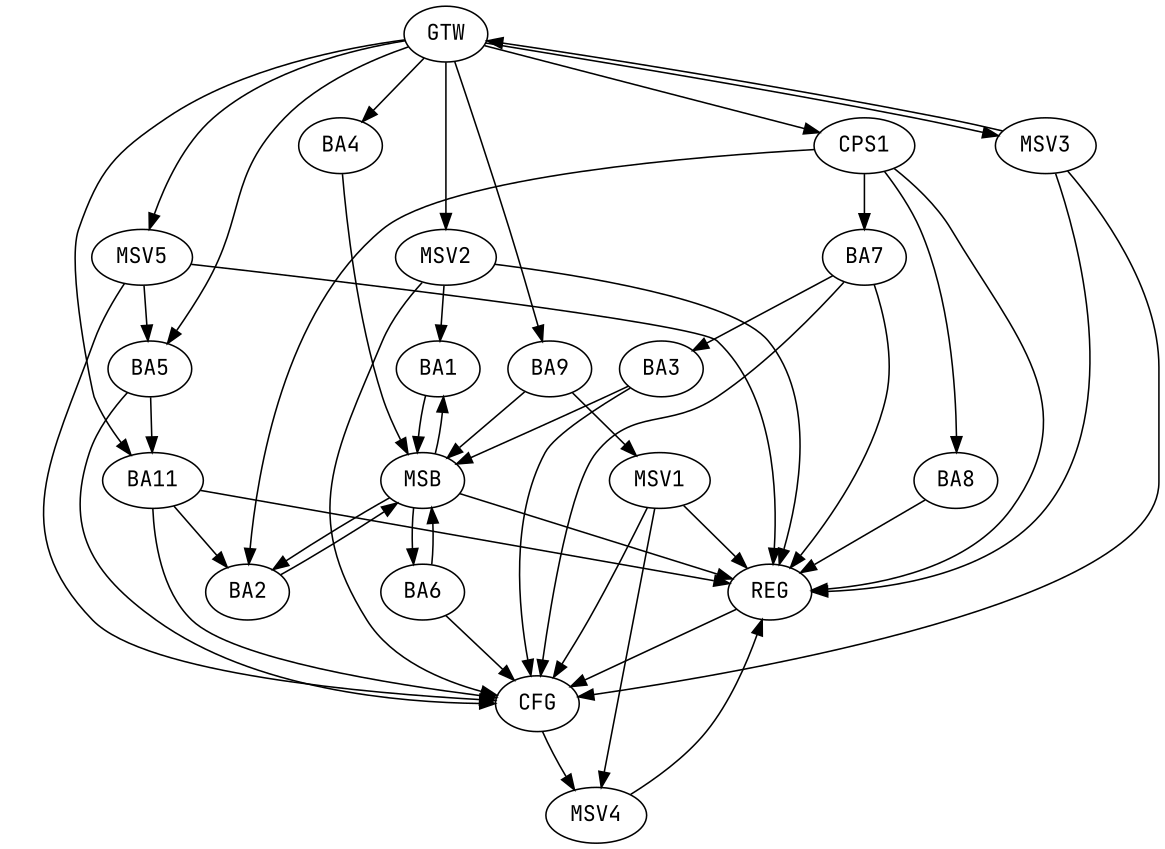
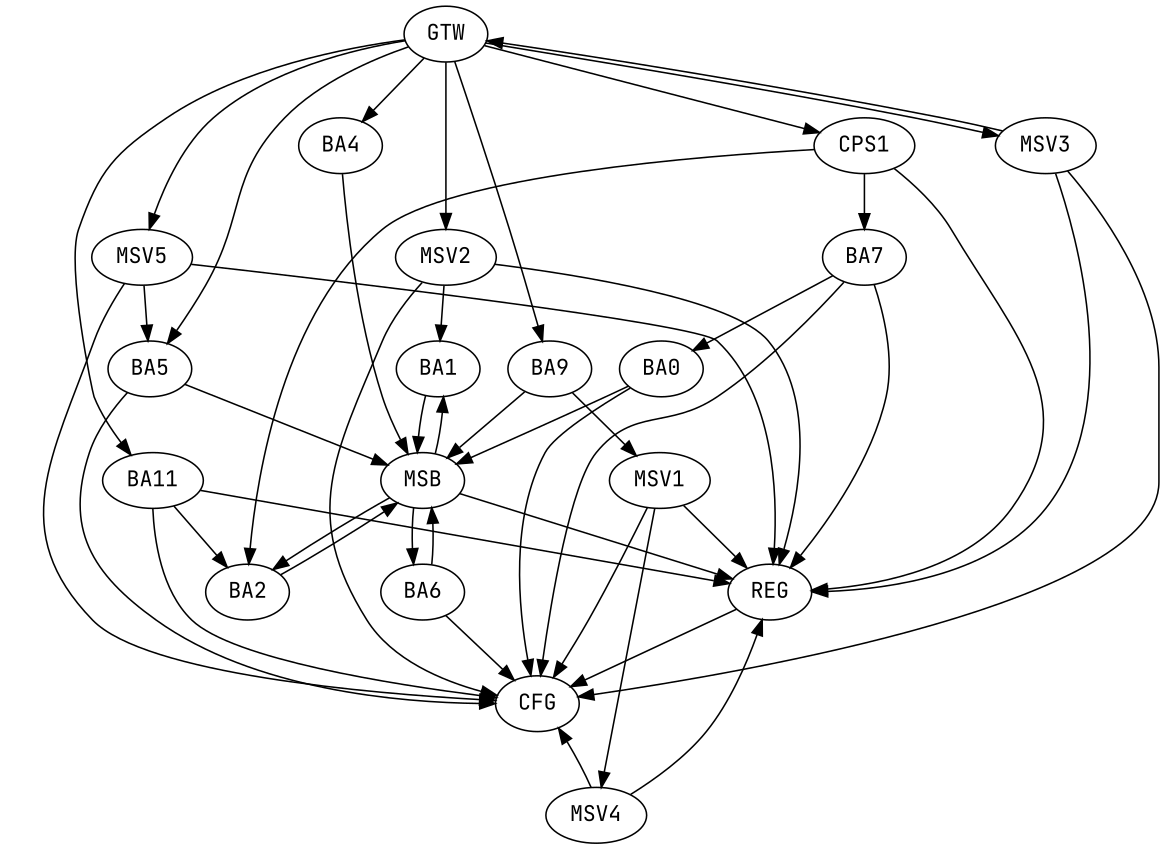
node "BA3": label "BA3" -> "BA0"
edge "BA5" -> "BA11": now "BA5" -> "MSB"
node "BA8": removed
edge "CFG" -> "MSV4": reversed
